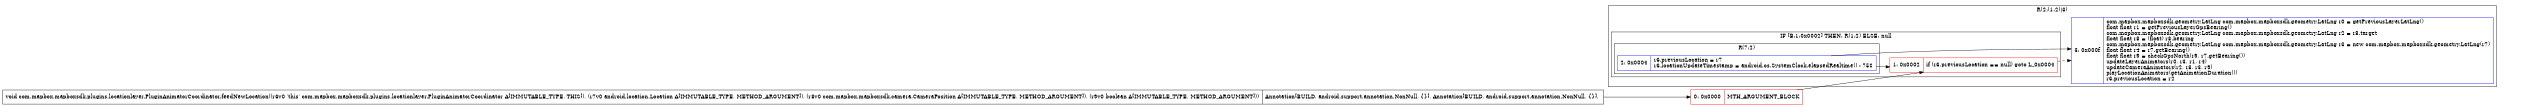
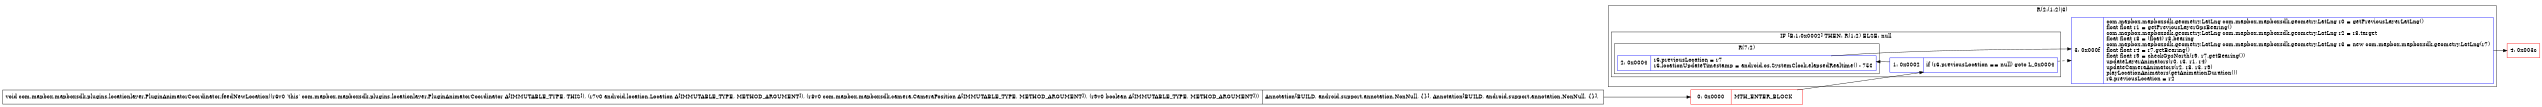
node "4: 0x003c": added
node "1: 0x0002": color red -> blue
edge "2: 0x0004" -> "1: 0x0002": reversed
node "0: 0x0000": text "MTH_ARGUMENT_BLOCK" -> "MTH_ENTER_BLOCK"
